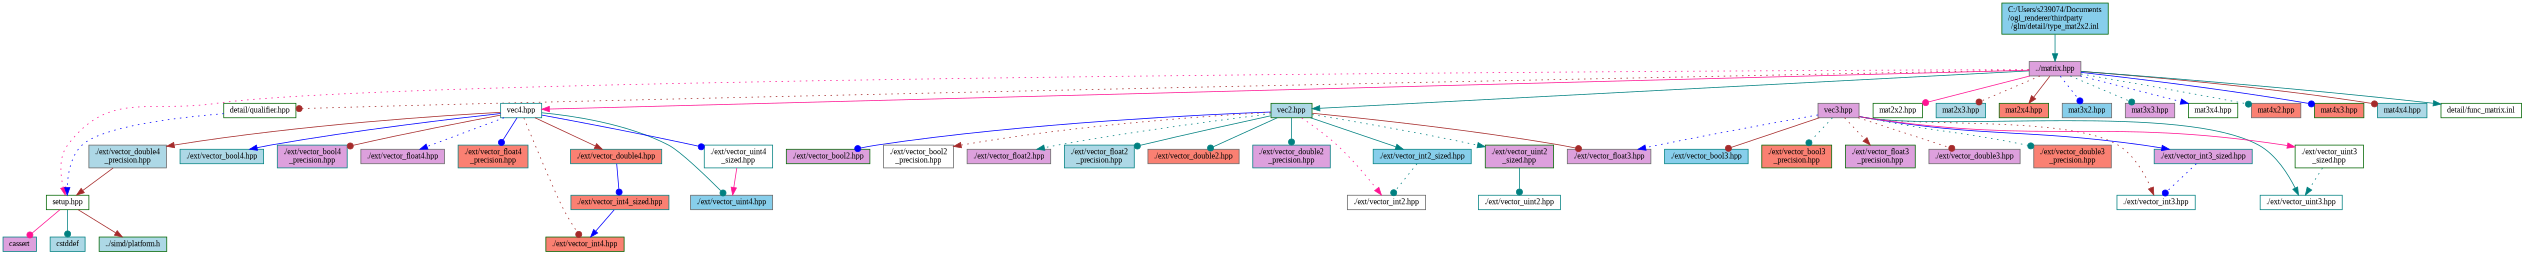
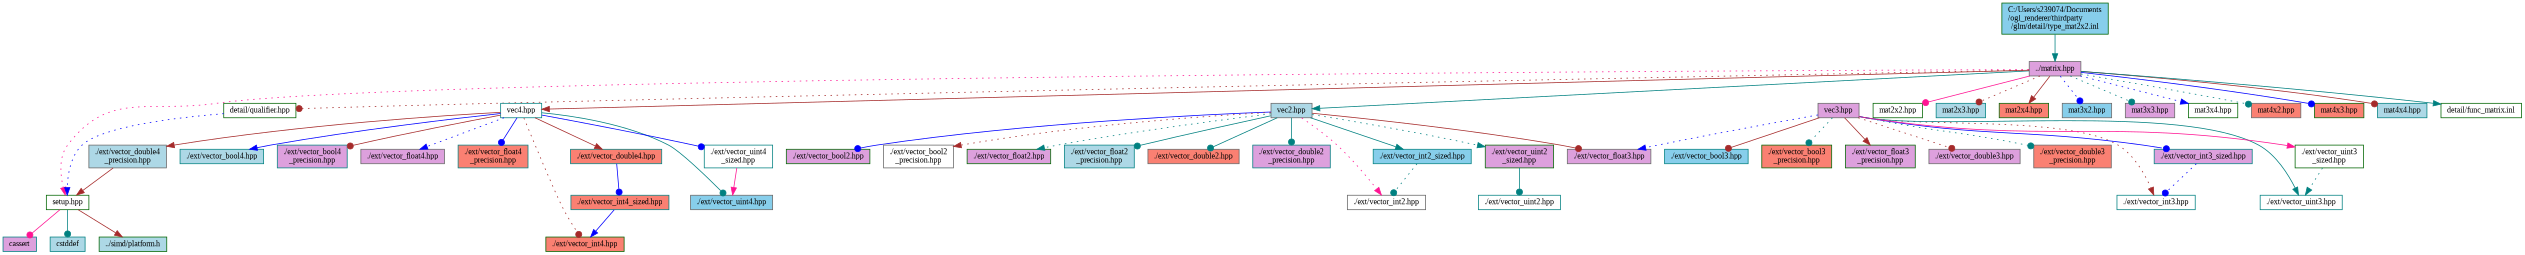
edge "../matrix.hpp" -> "vec4.hpp": color deeppink -> brown
node "vec2.hpp": color darkgreen -> gray40
edge "vec3.hpp" -> "./ext/vector_float3 _precision.hpp": style dotted -> solid
edge "vec3.hpp" -> "./ext/vector_int3_sized.hpp": arrowhead normal -> dot
node "./ext/vector_float2.hpp": color gray40 -> darkgreen
